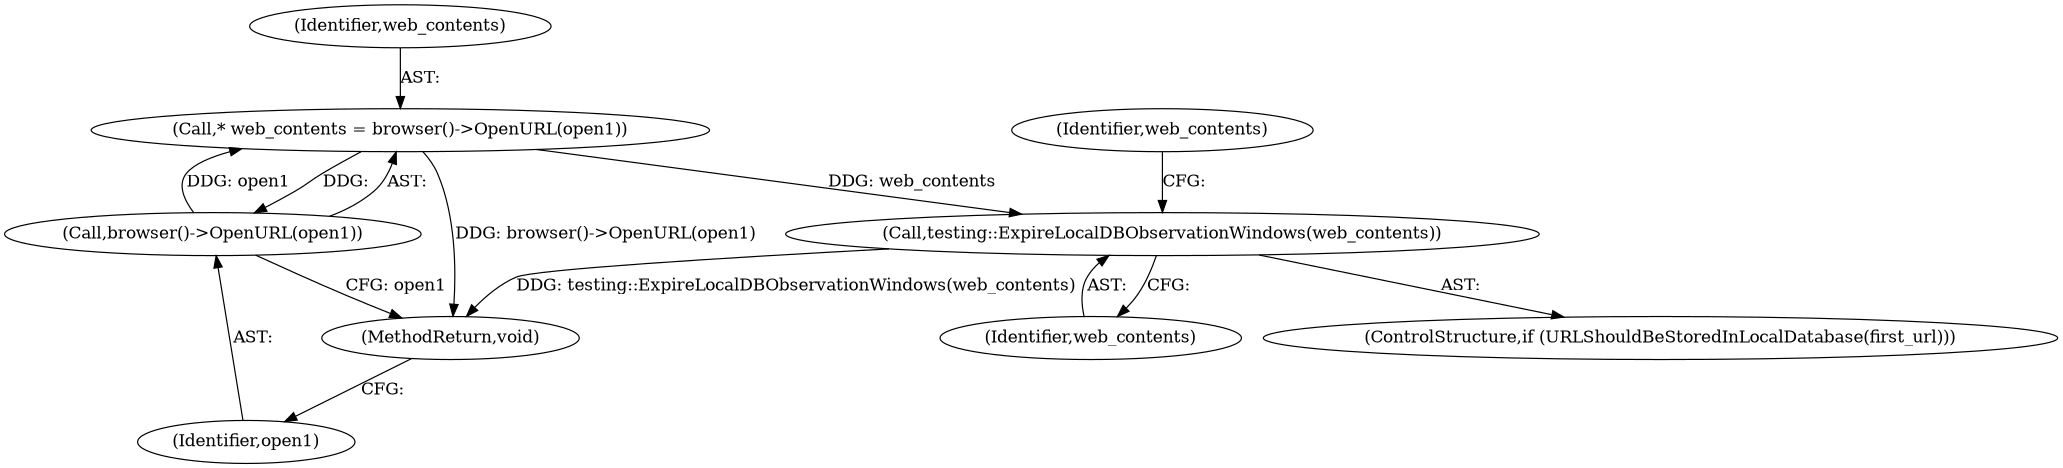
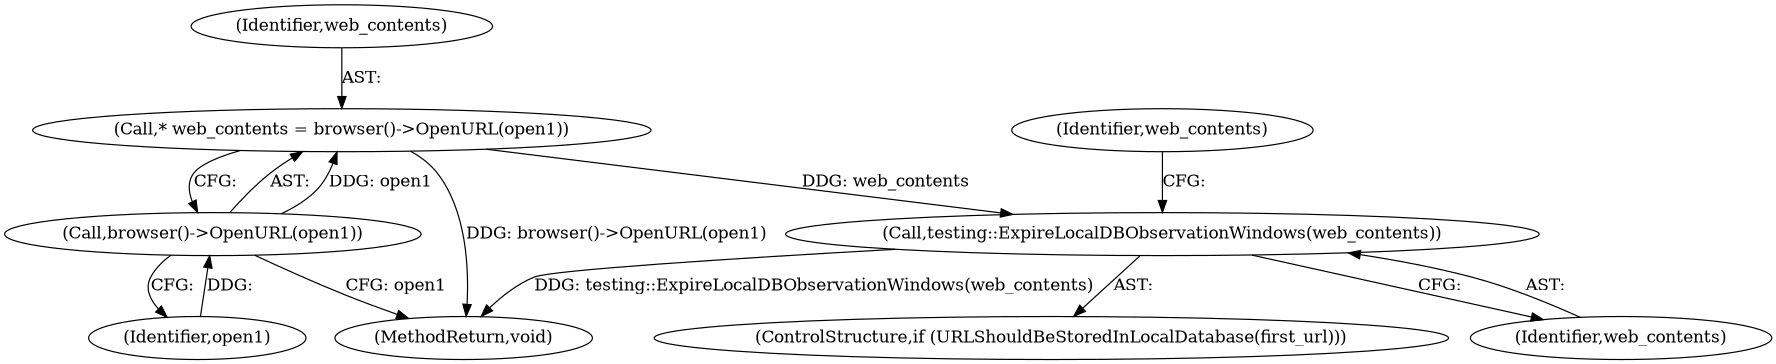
edge "(Call,* web_contents = browser()->OpenURL(open1))" -> "(Call,browser()->OpenURL(open1))": label "DDG: " -> "CFG: "
edge "(Identifier,open1)" -> "(Call,browser()->OpenURL(open1))": label "AST: " -> "DDG: "
edge "(MethodReturn,void)" -> "(Identifier,open1)": now "(Call,browser()->OpenURL(open1))" -> "(Identifier,open1)"
